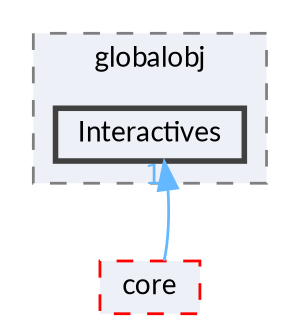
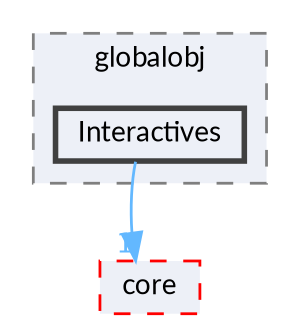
edge "core" -> "Interactives": reversed
